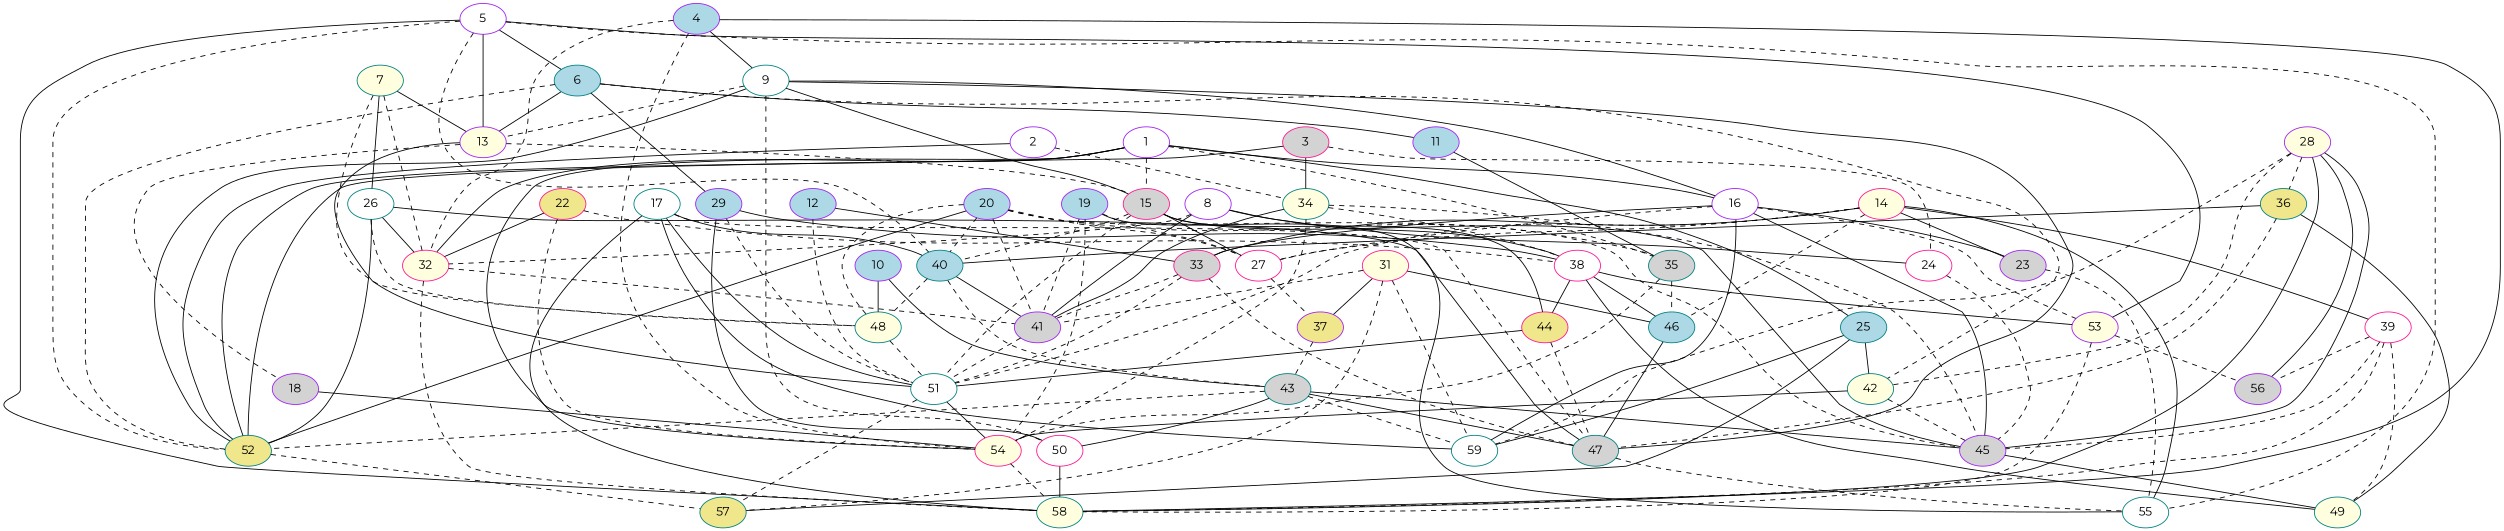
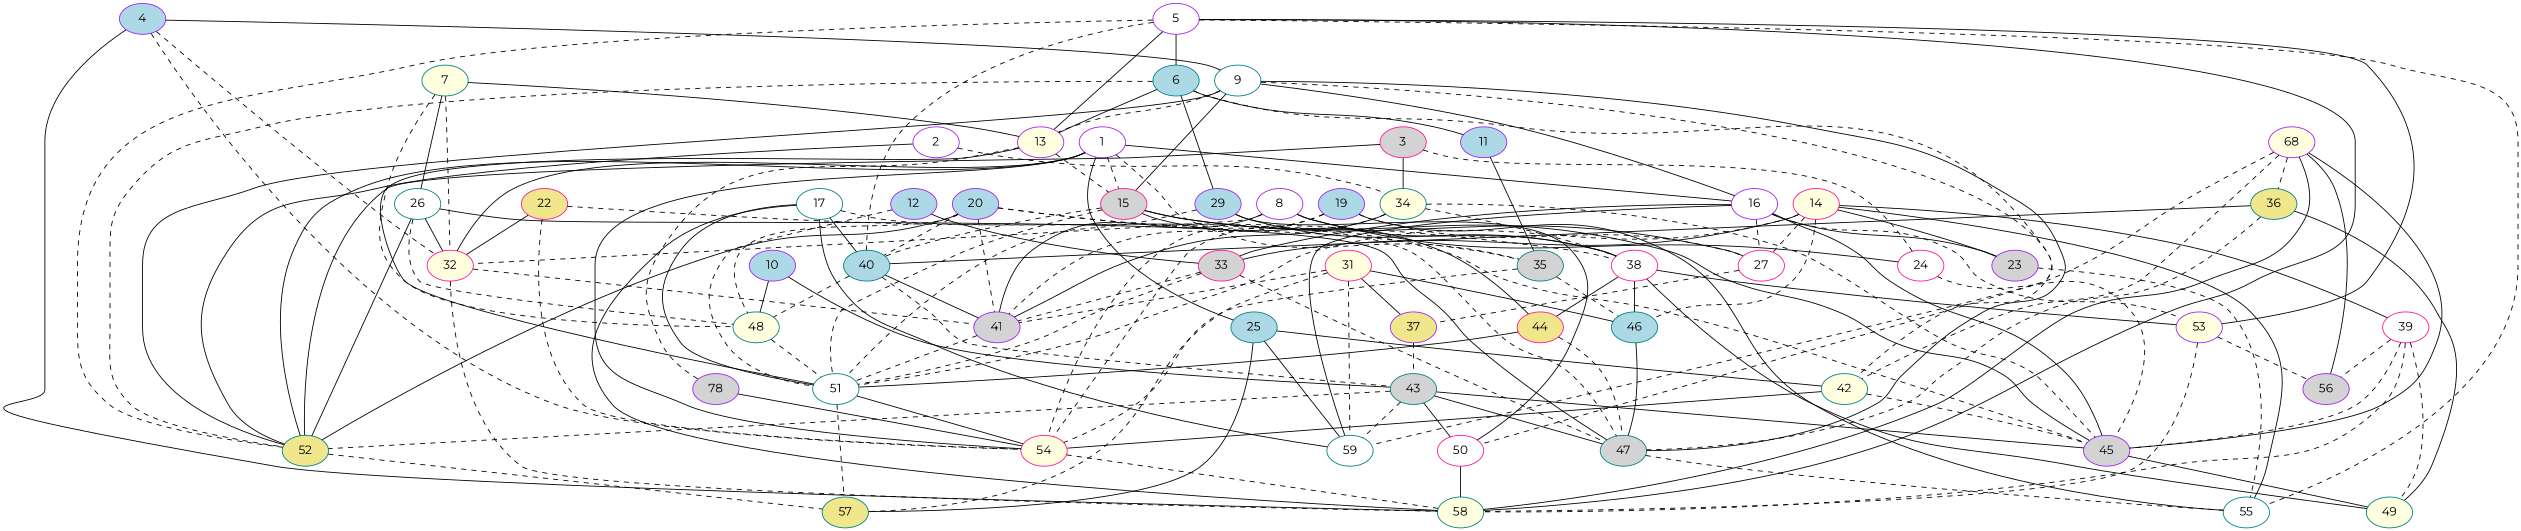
node "28": label "28" -> "68"
edge "20" -- "27": removed
node "18": label "18" -> "78"
